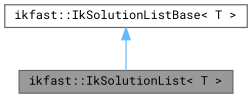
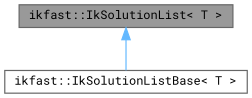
edge "ikfast::IkSolutionList< T >" -> "ikfast::IkSolutionListBase< T >": reversed
